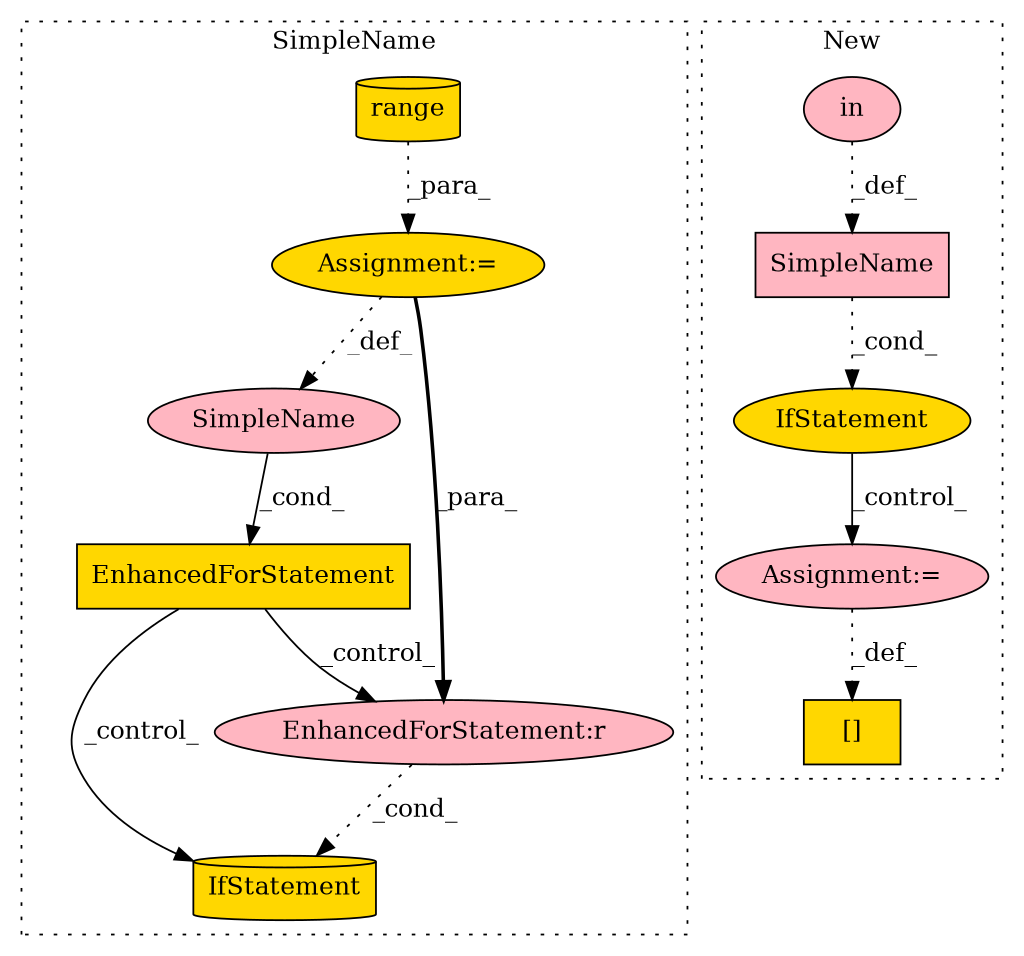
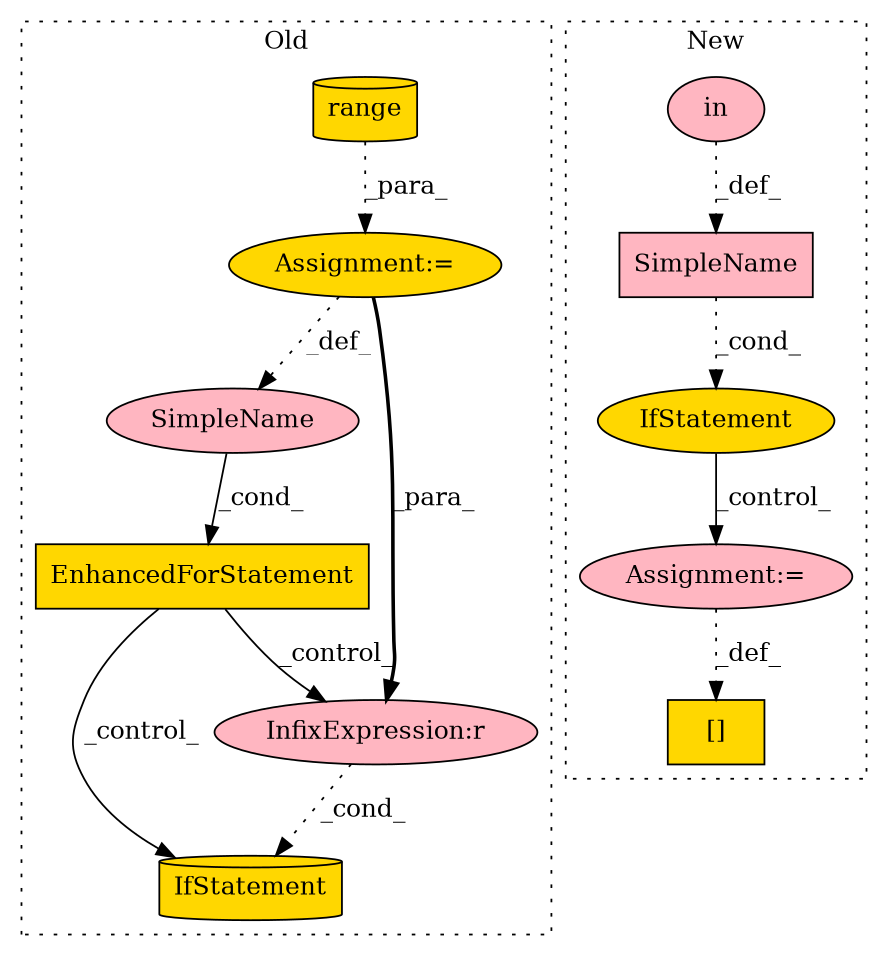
cluster "SimpleName": label "SimpleName" -> "Old"
node "EnhancedForStatement:r": label "EnhancedForStatement:r" -> "InfixExpression:r"
